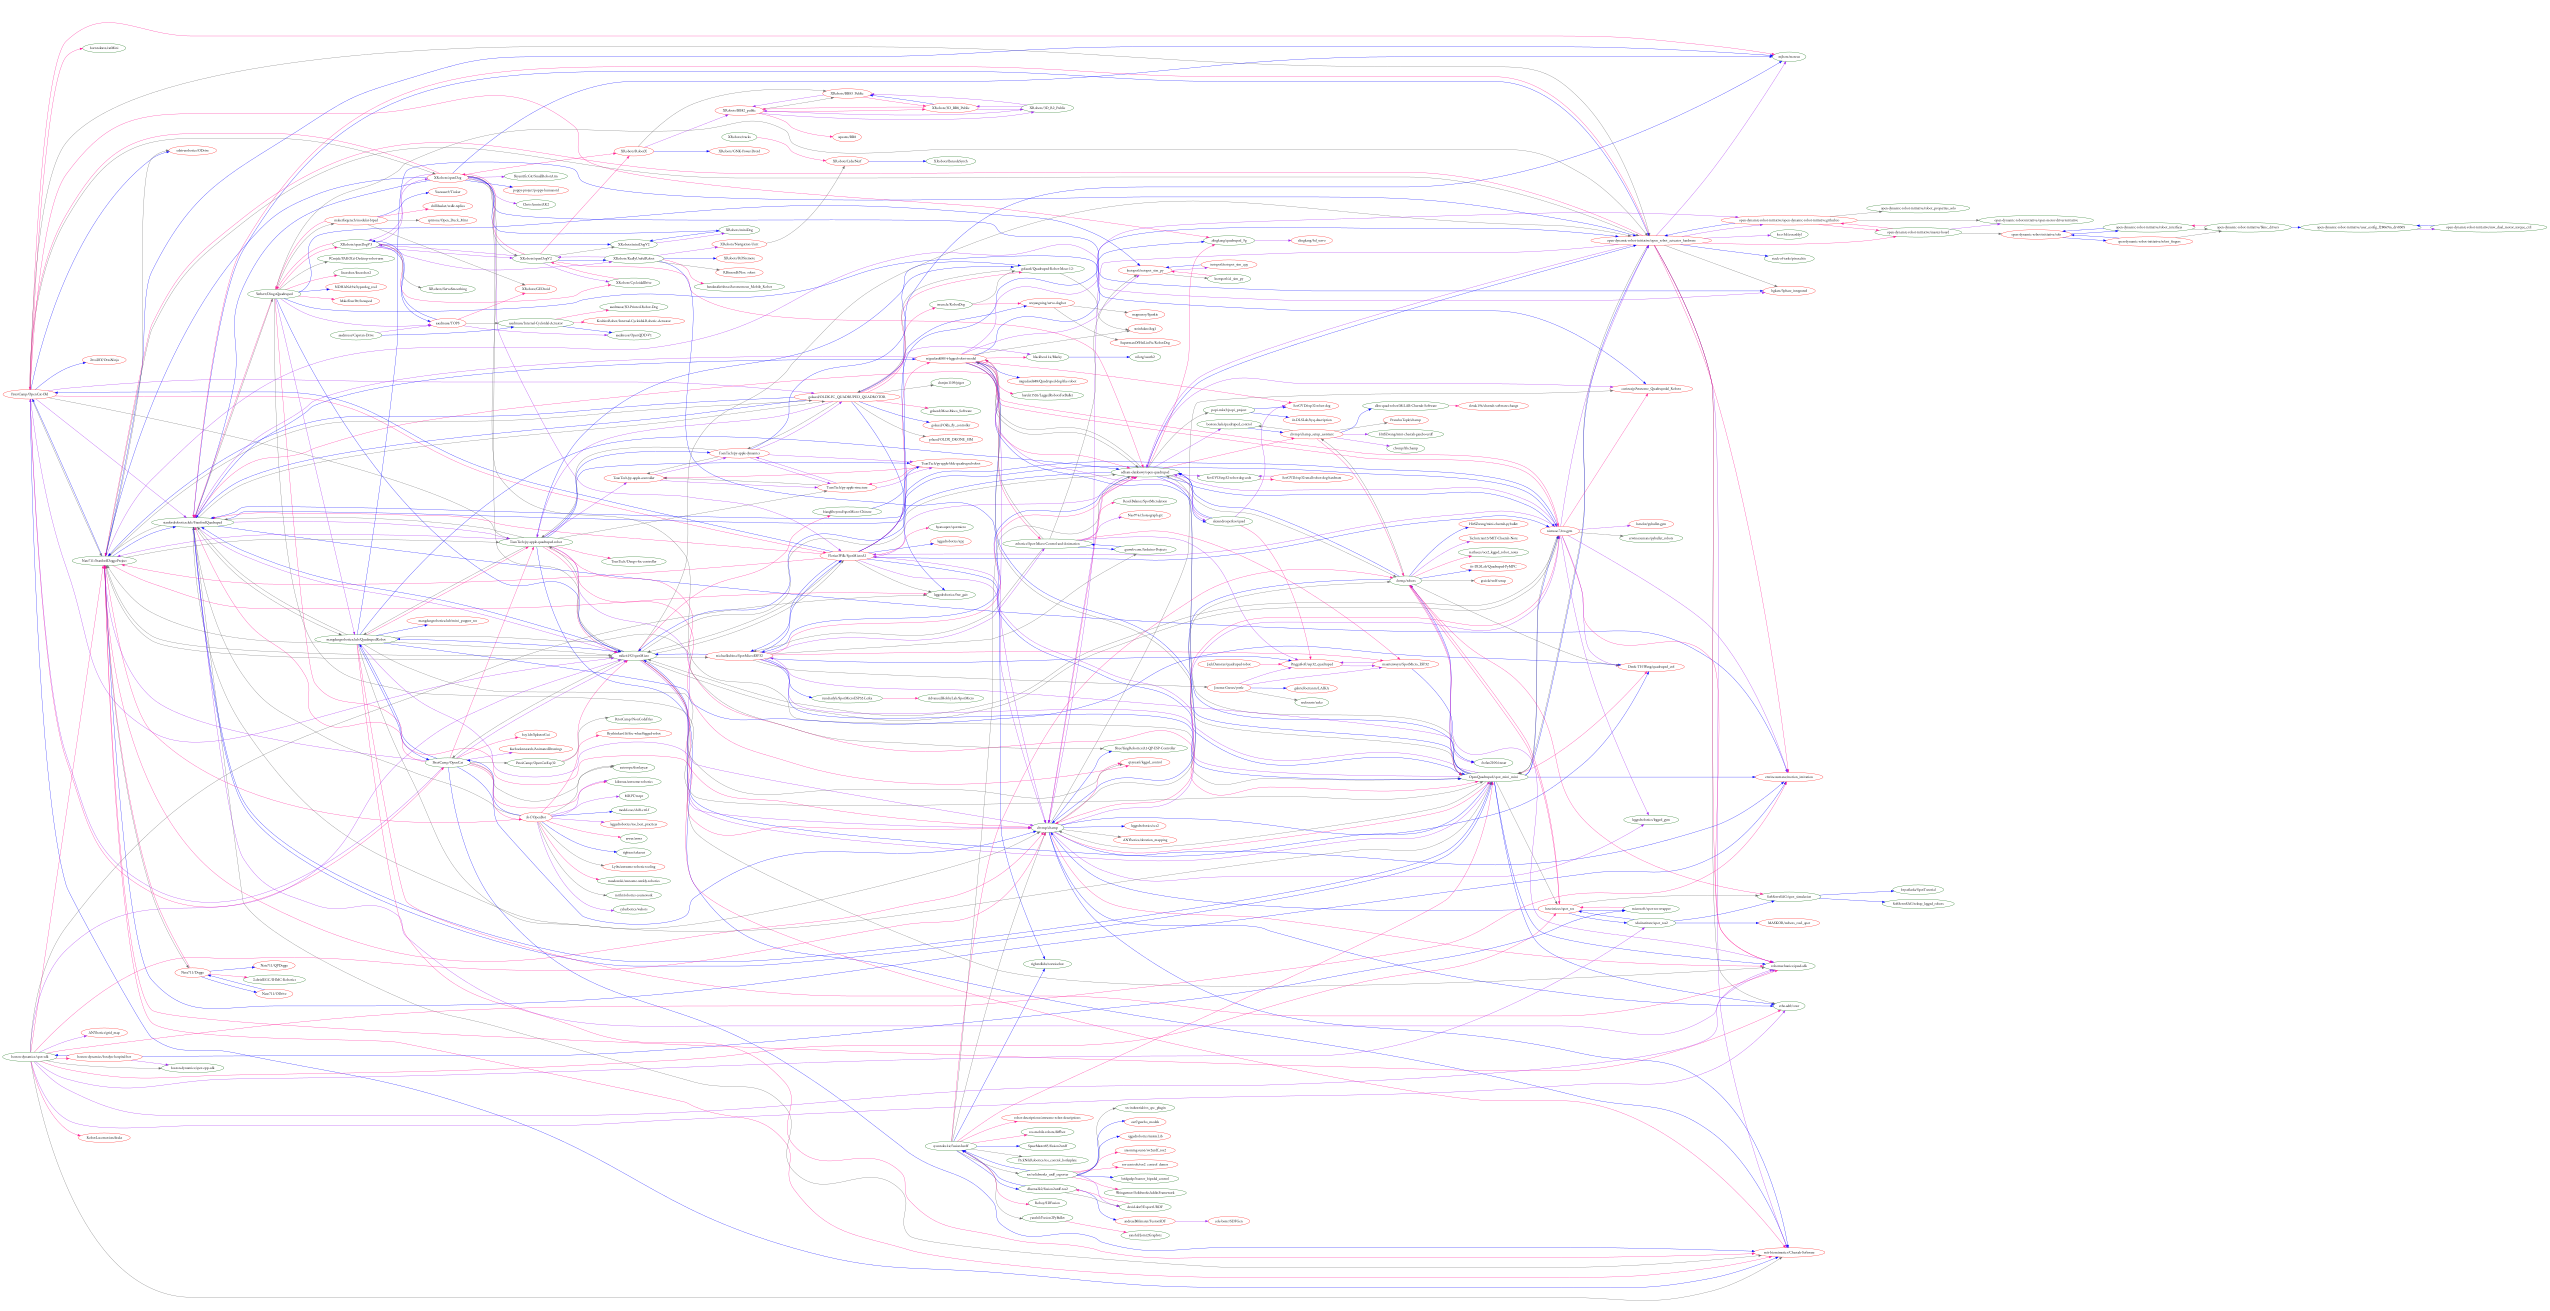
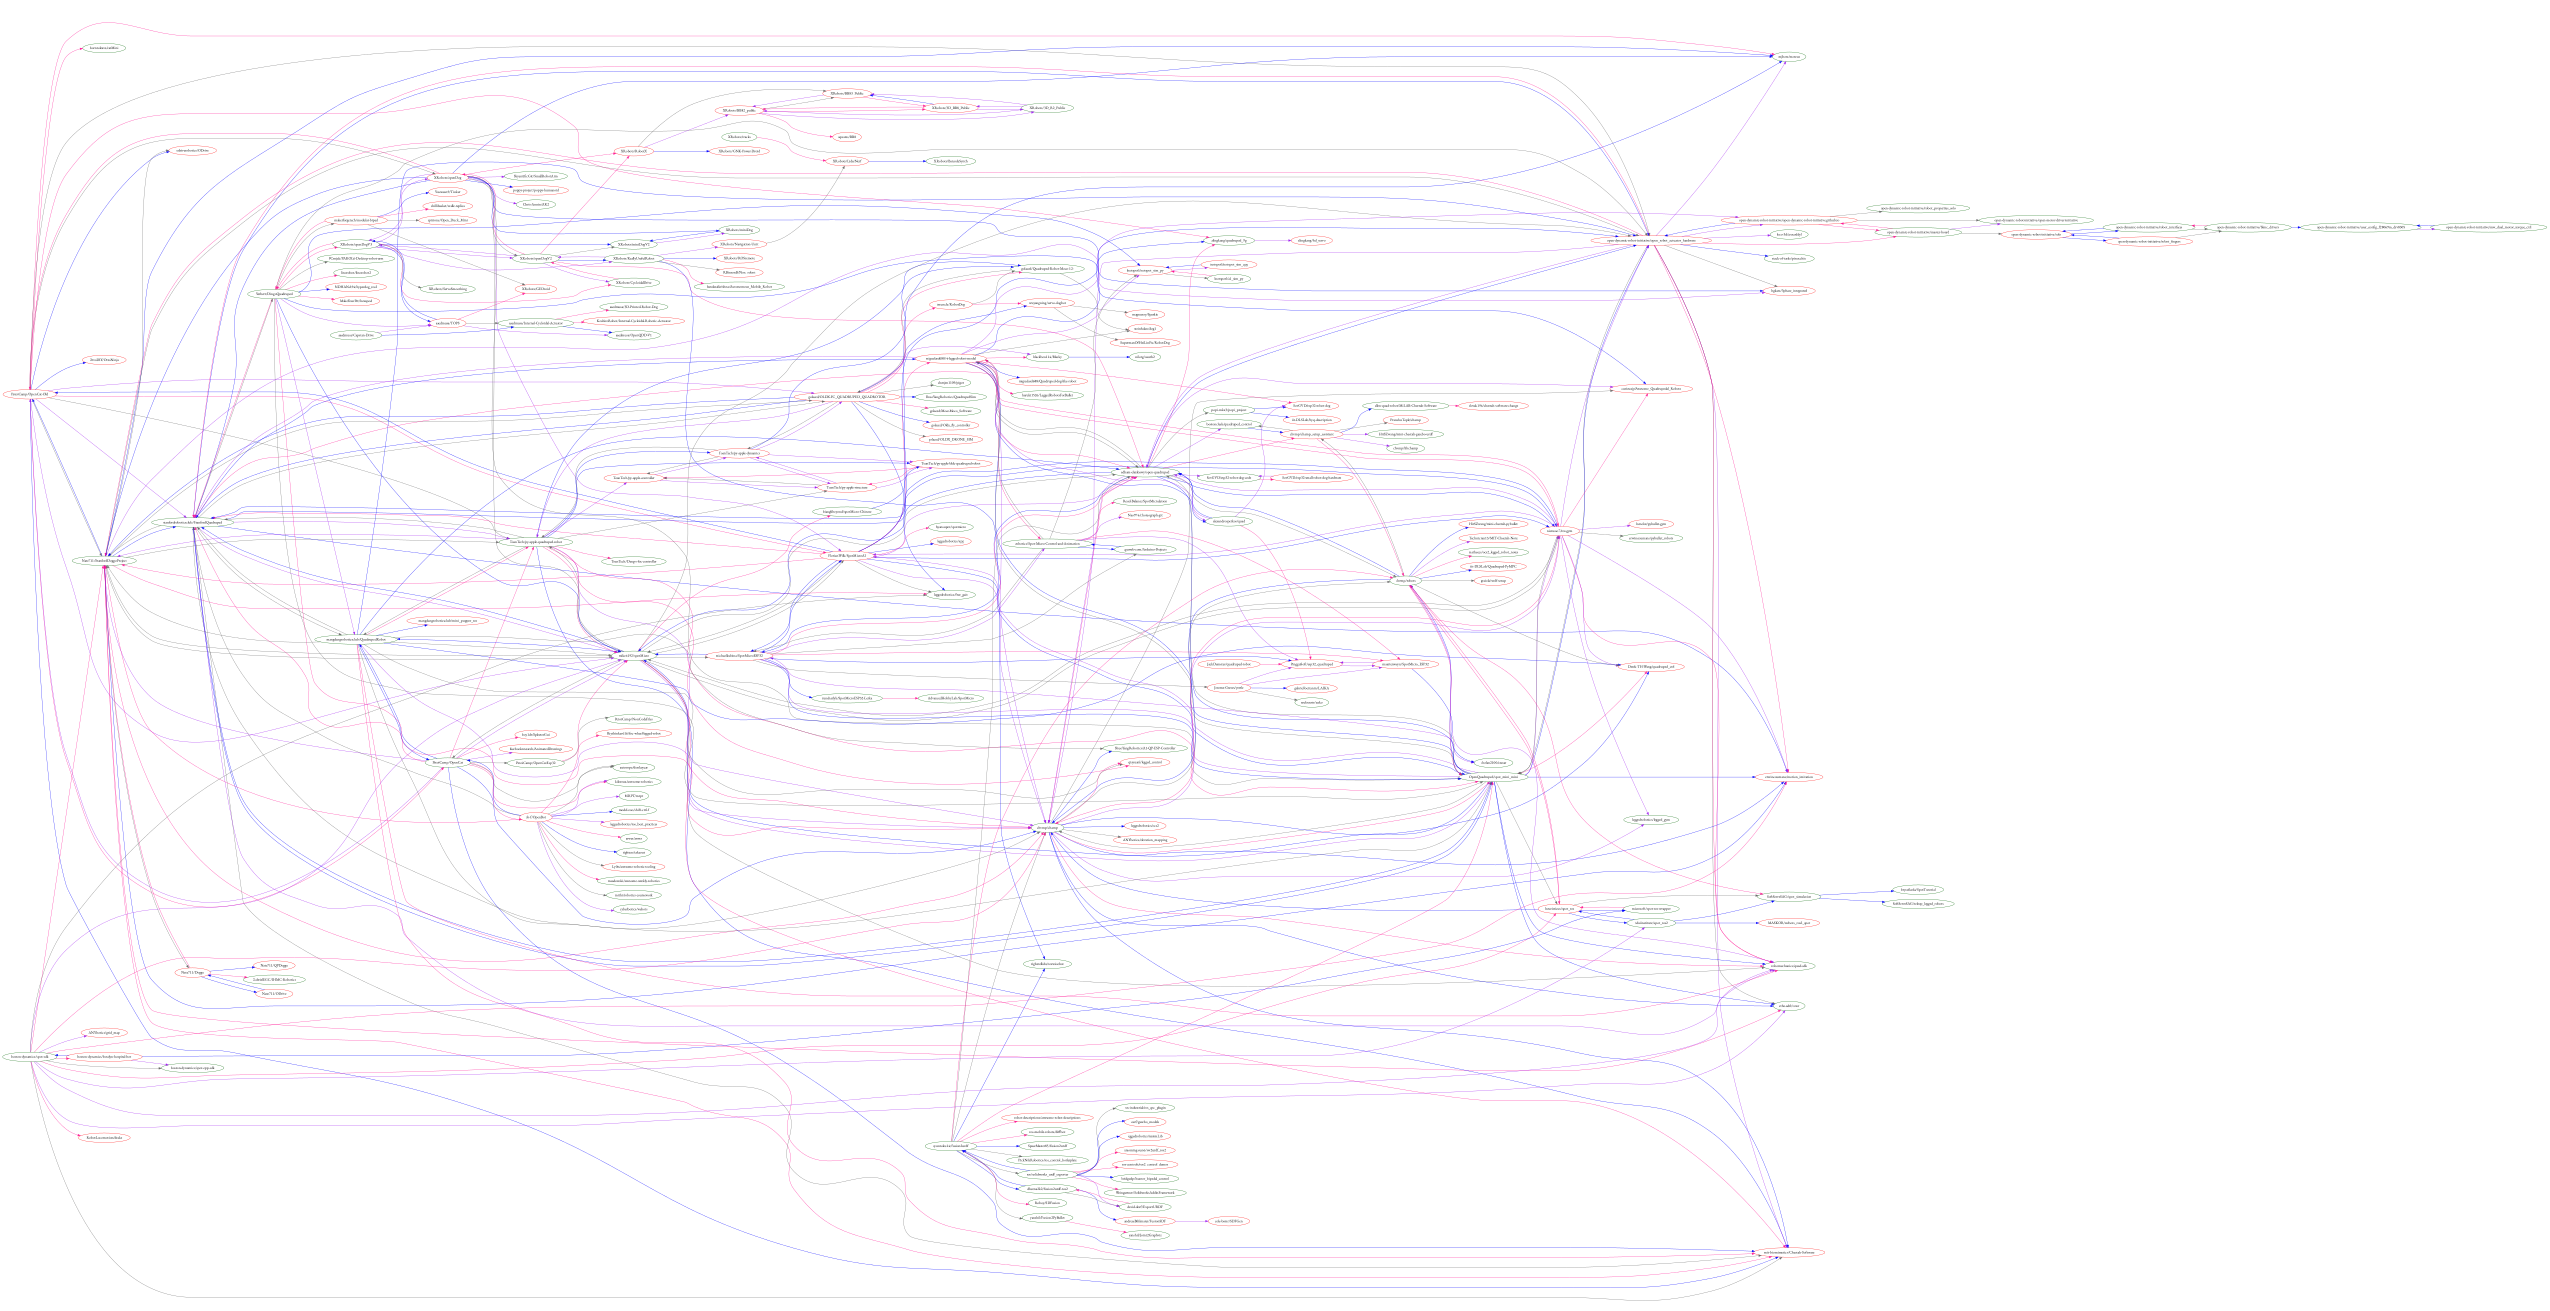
node "imuncle/RobotDog": color darkgreen -> red
node "ShuoYangRobotics/QuadrupedSim": added
edge "OpenQuadruped/spot_mini_mini" -> "nicrusso7/rex-gym": color blue -> purple
